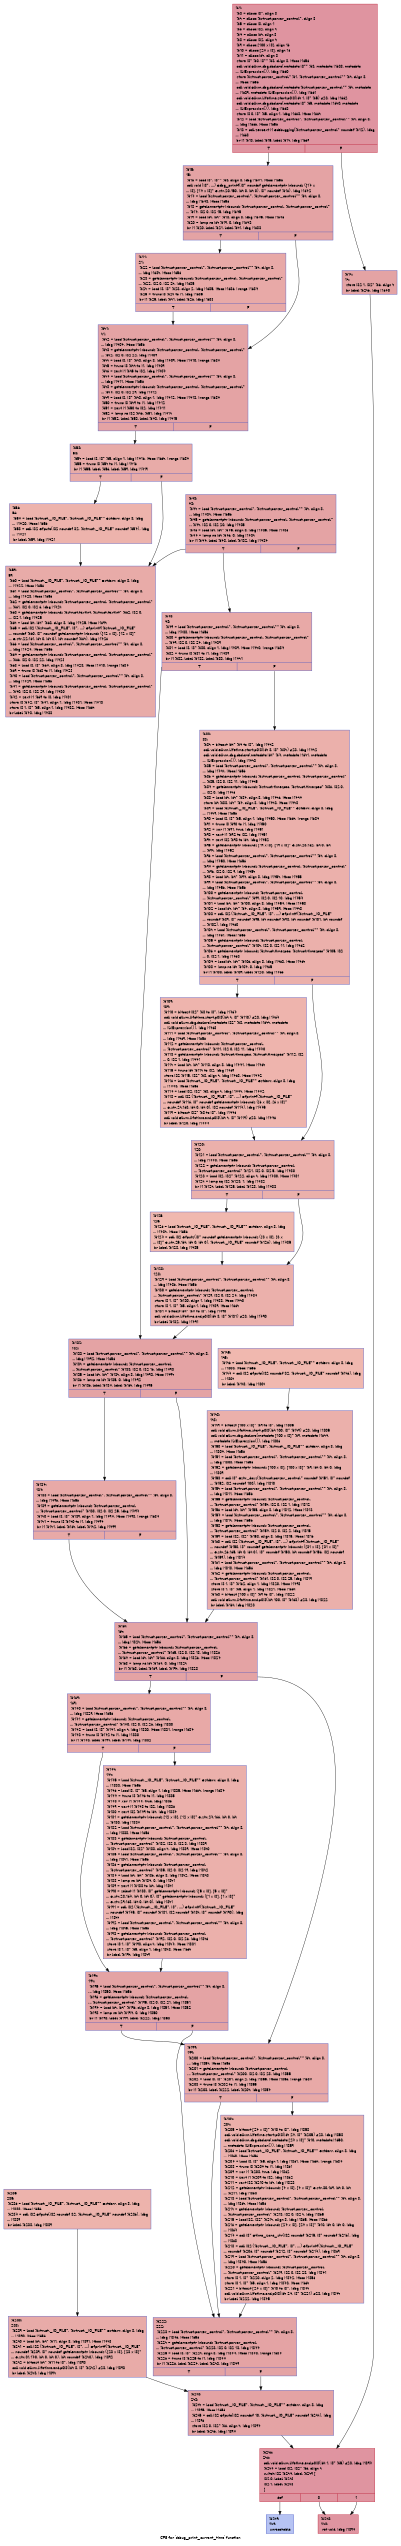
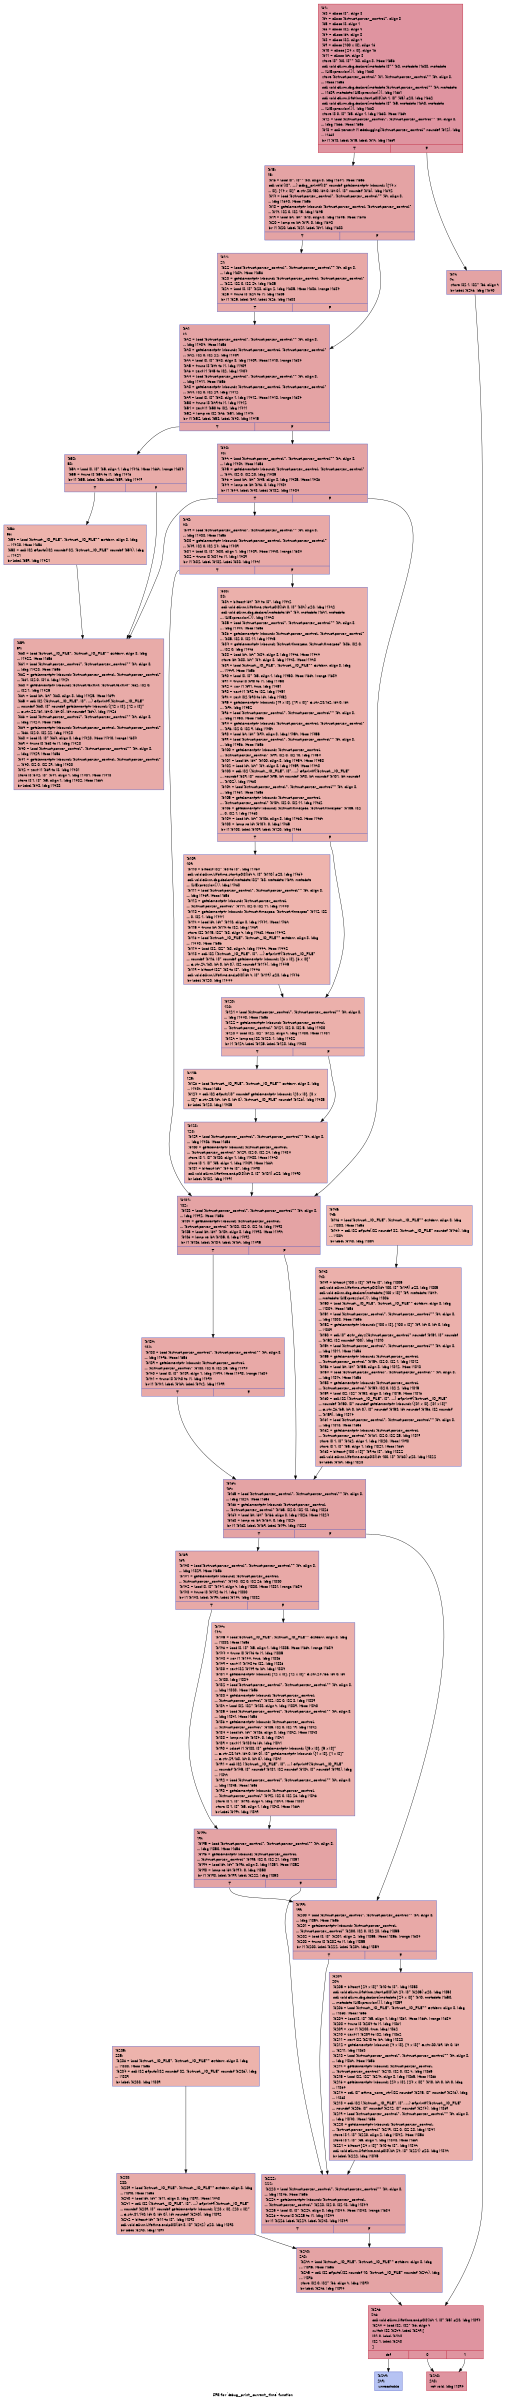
edge "%41:" -> "%73:": added
node "%59:": text "... %61, i32 0, i32 6, !dbg !1724" -> "... %61, i32 0, i31 6, !dbg !1724"
edge "%73:" -> "%132:": added
